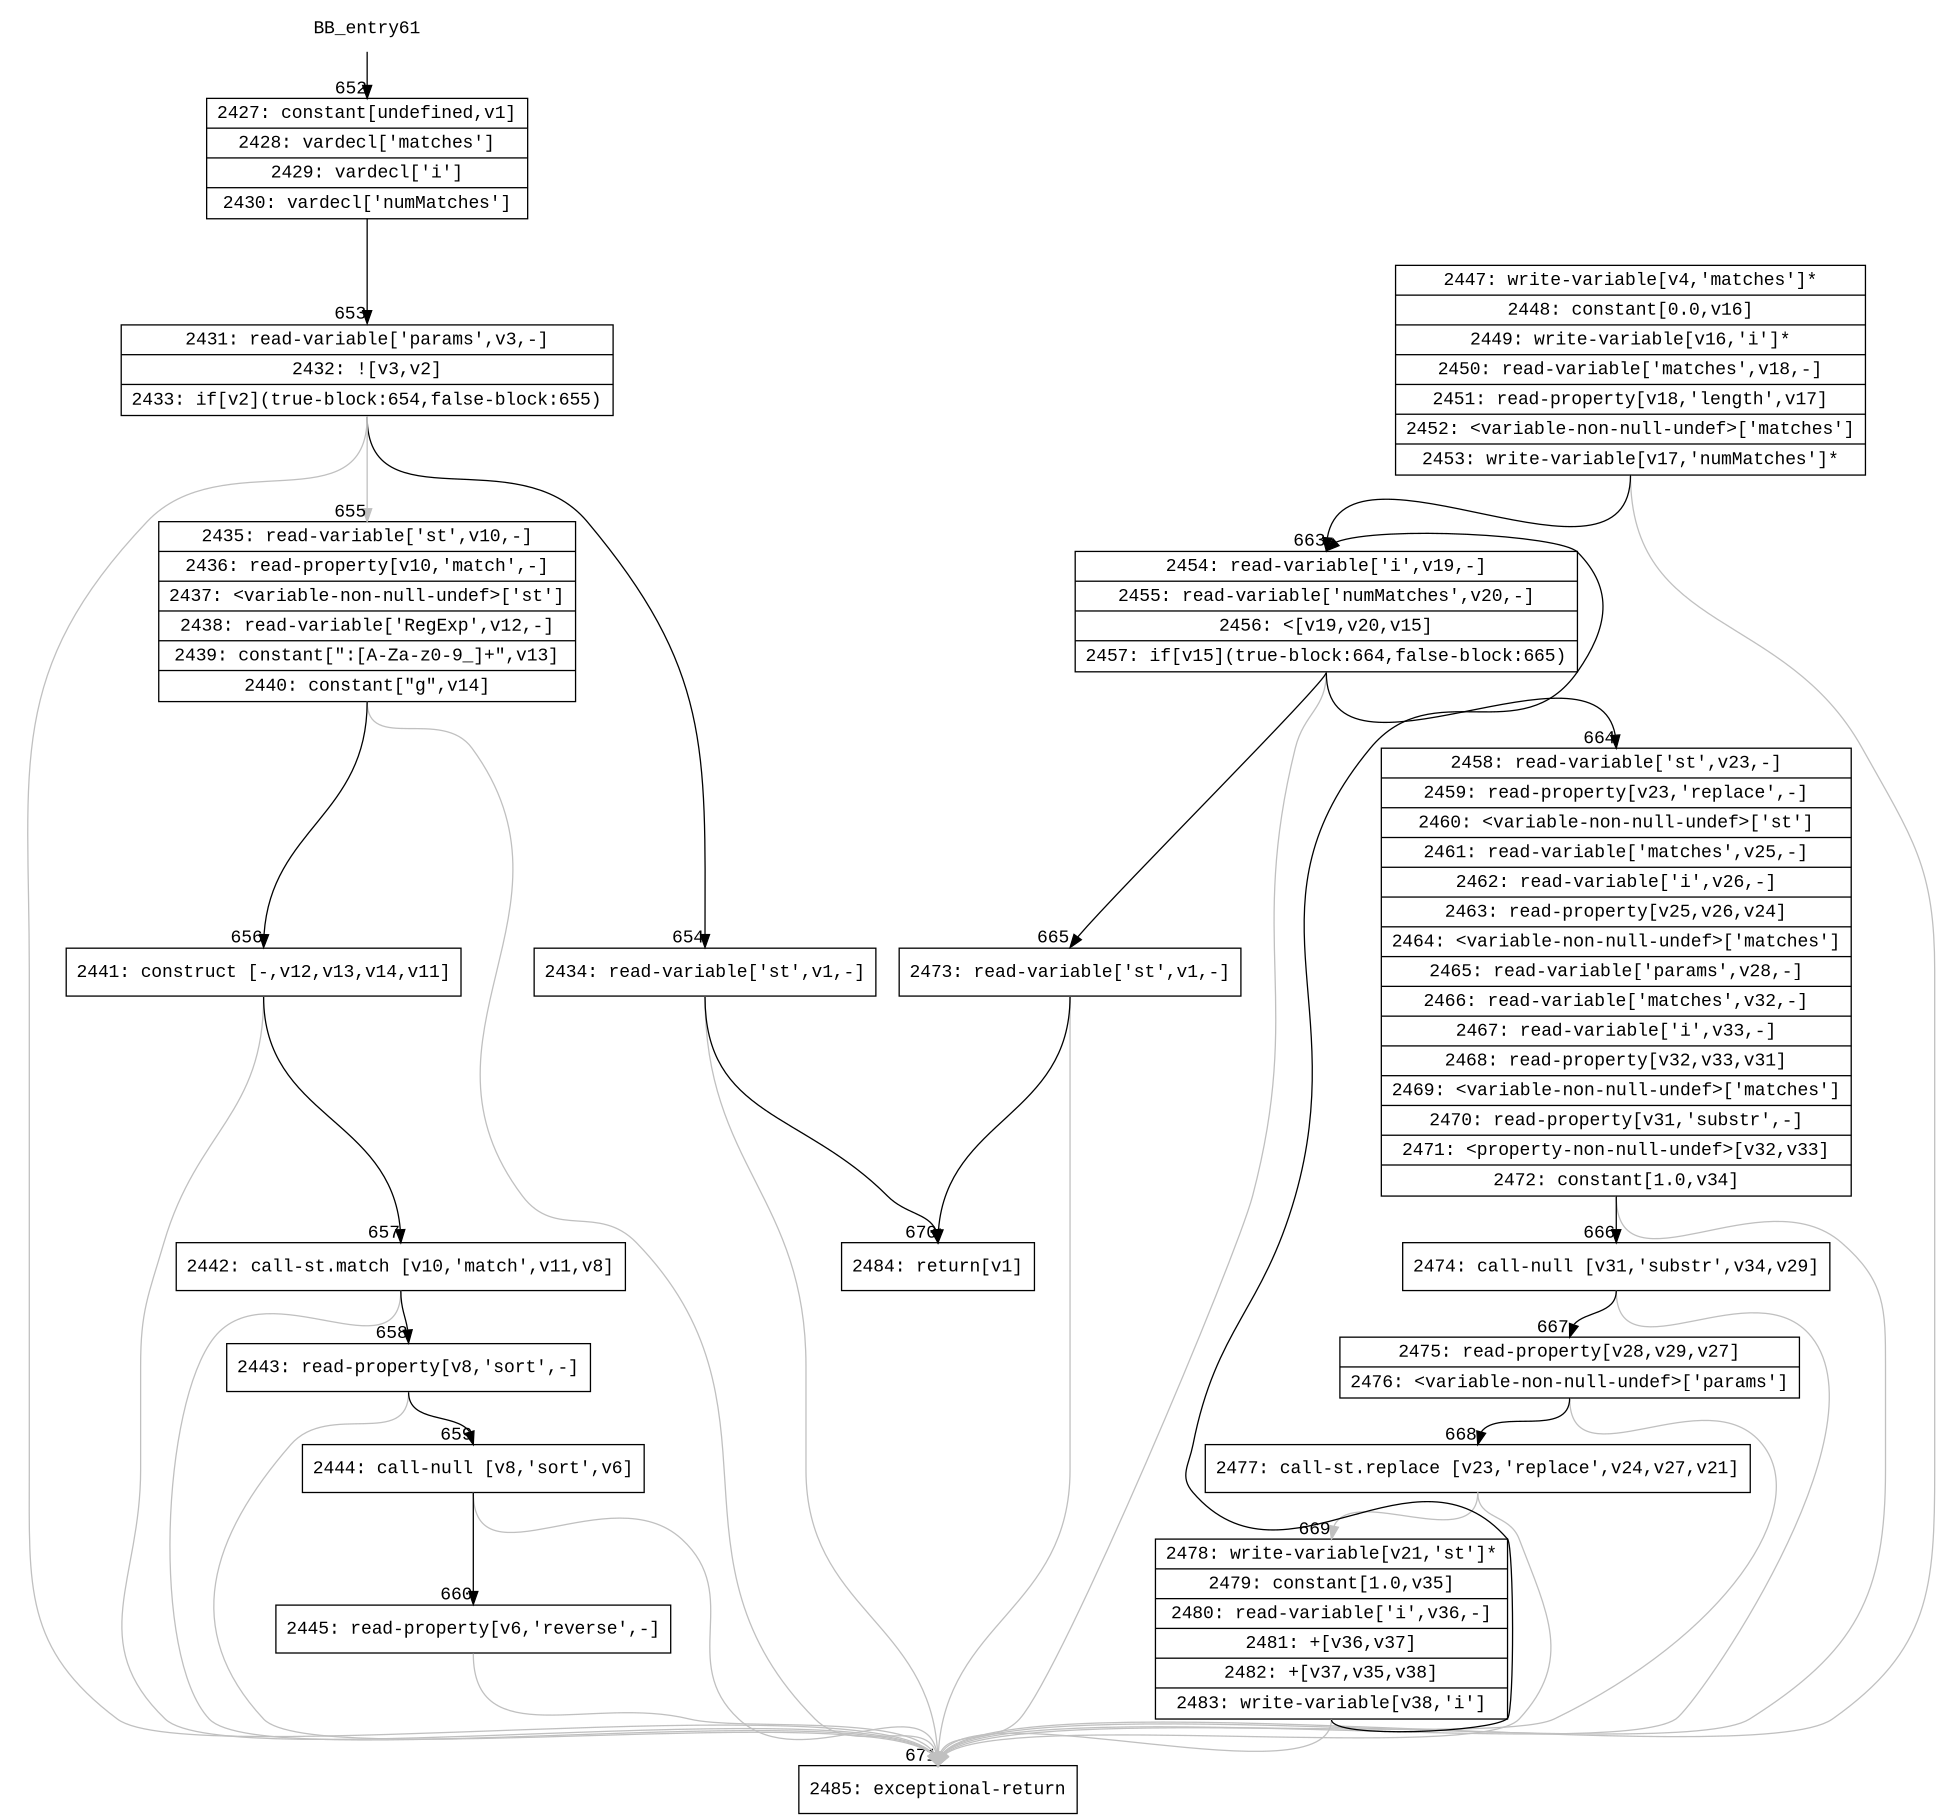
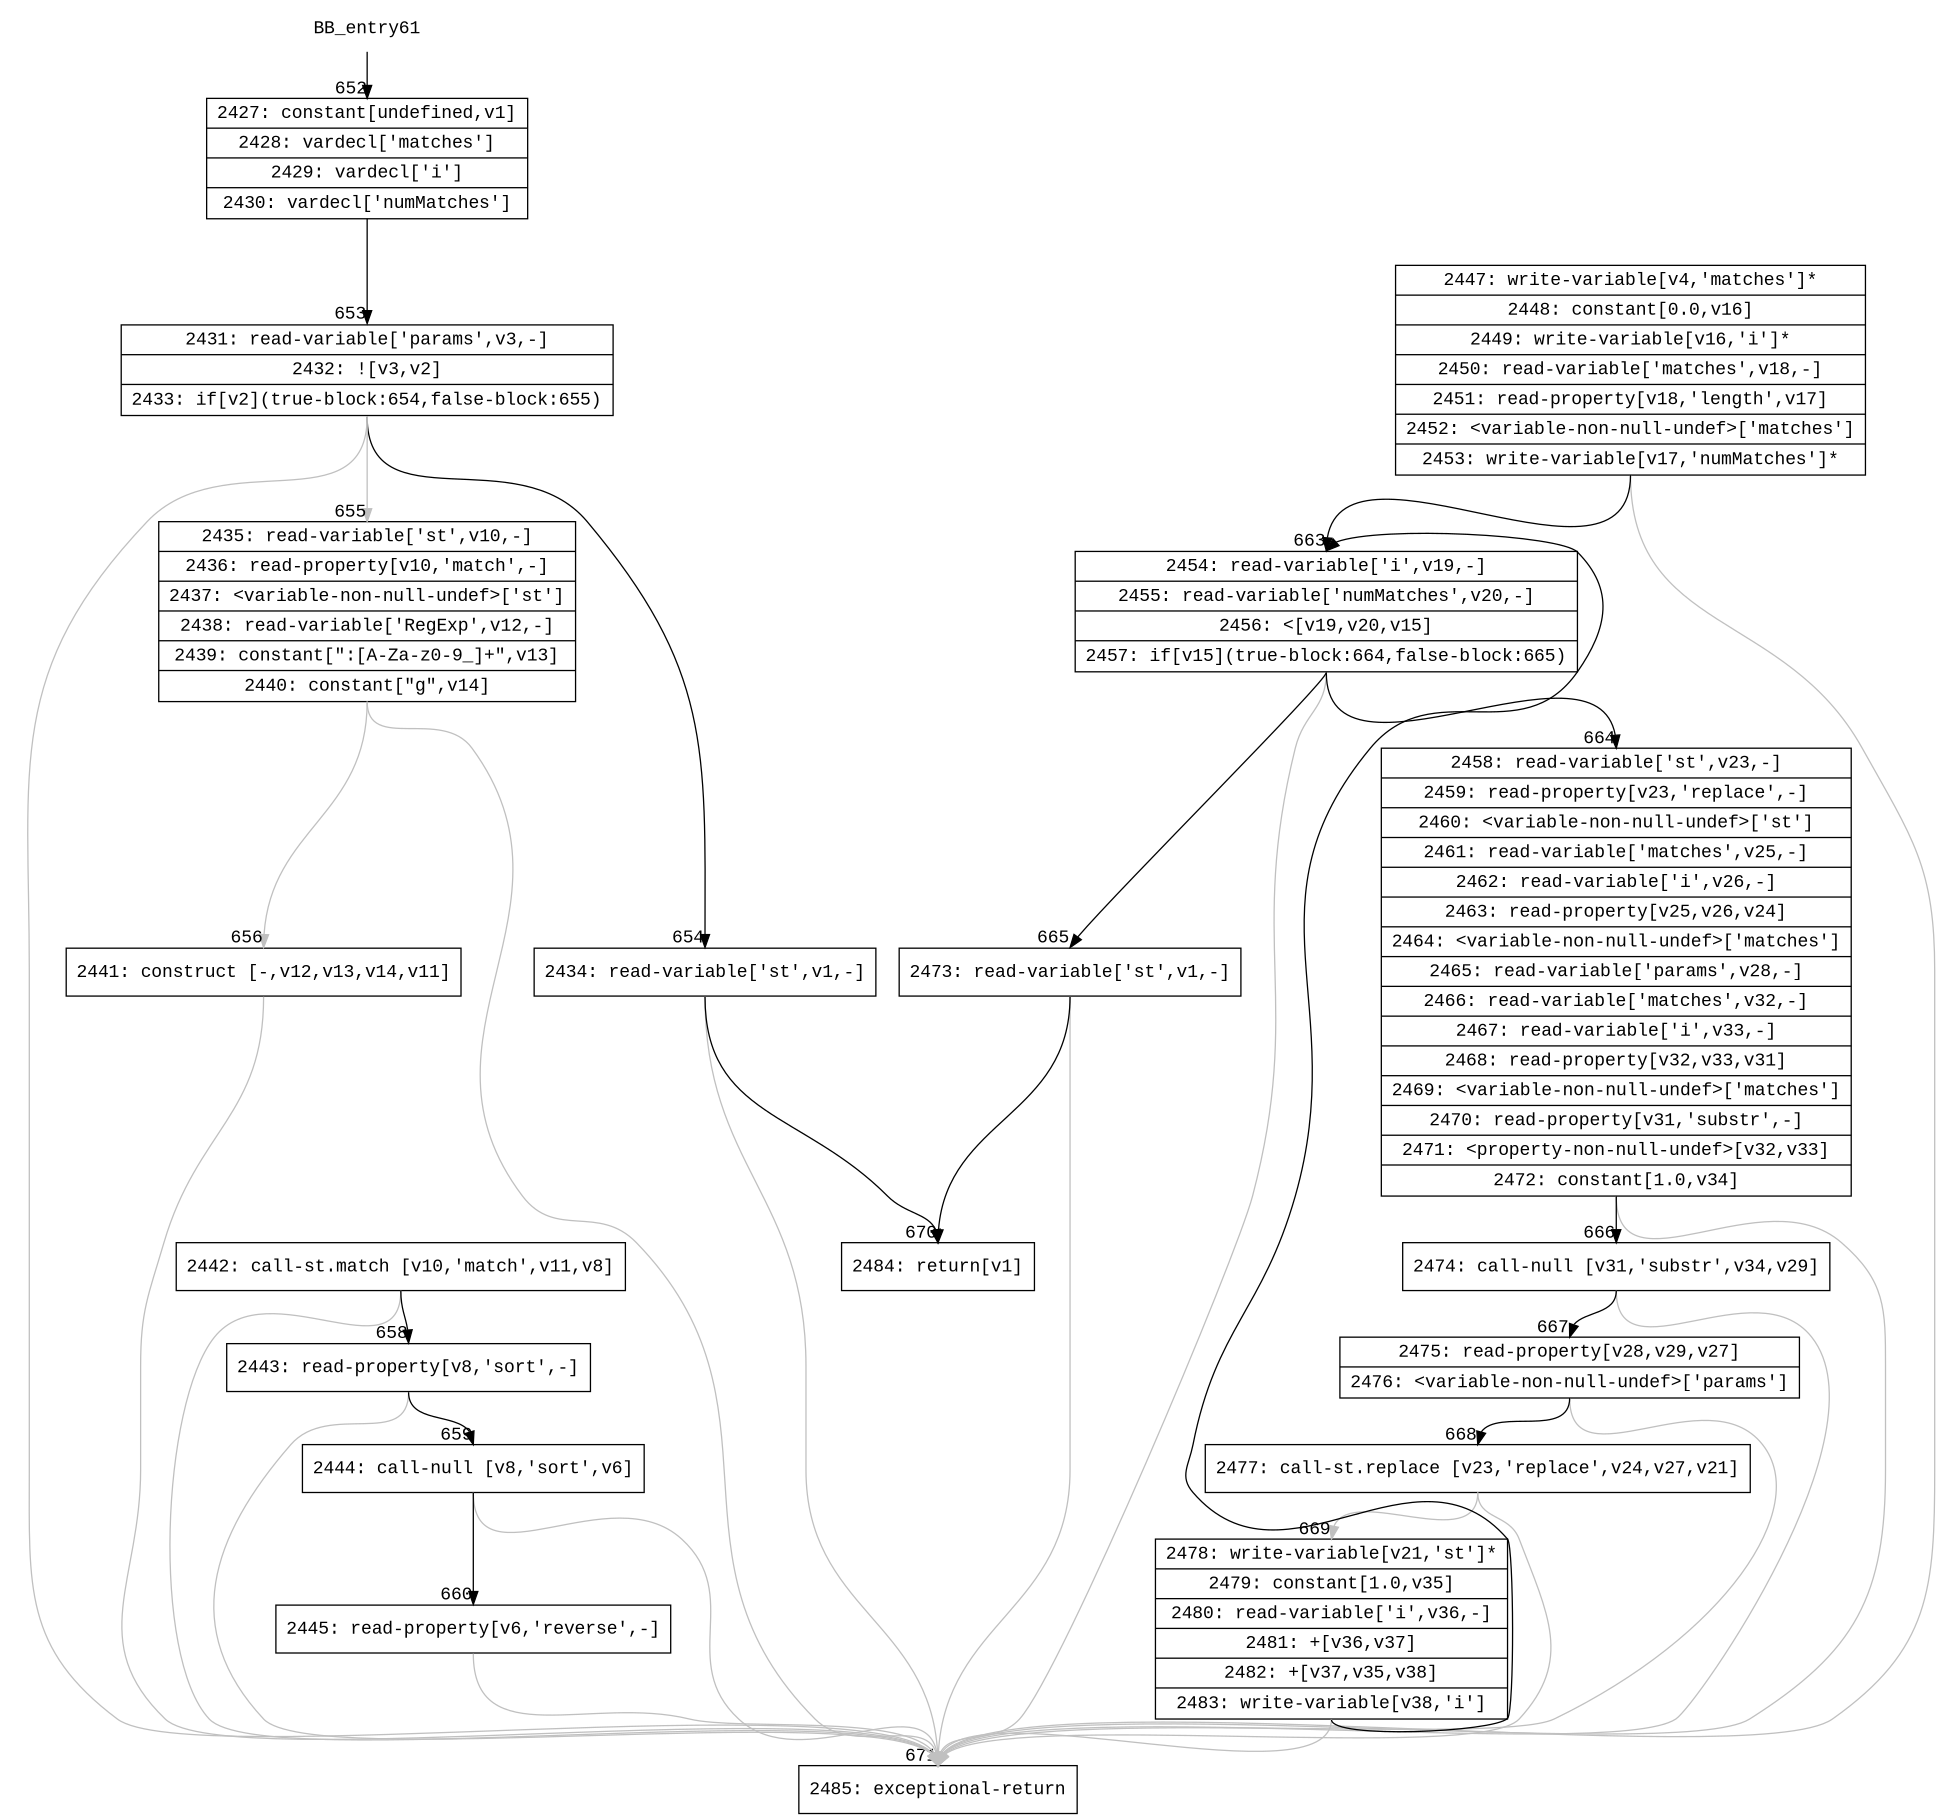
edge "2435: read-variable['st',v10,-]" -> "2441: construct [-,v12,v13,v14,v11]": color black -> gray
edge "2441: construct [-,v12,v13,v14,v11]" -> "2442: call-st.match [v10,'match',v11,v8]": removed
